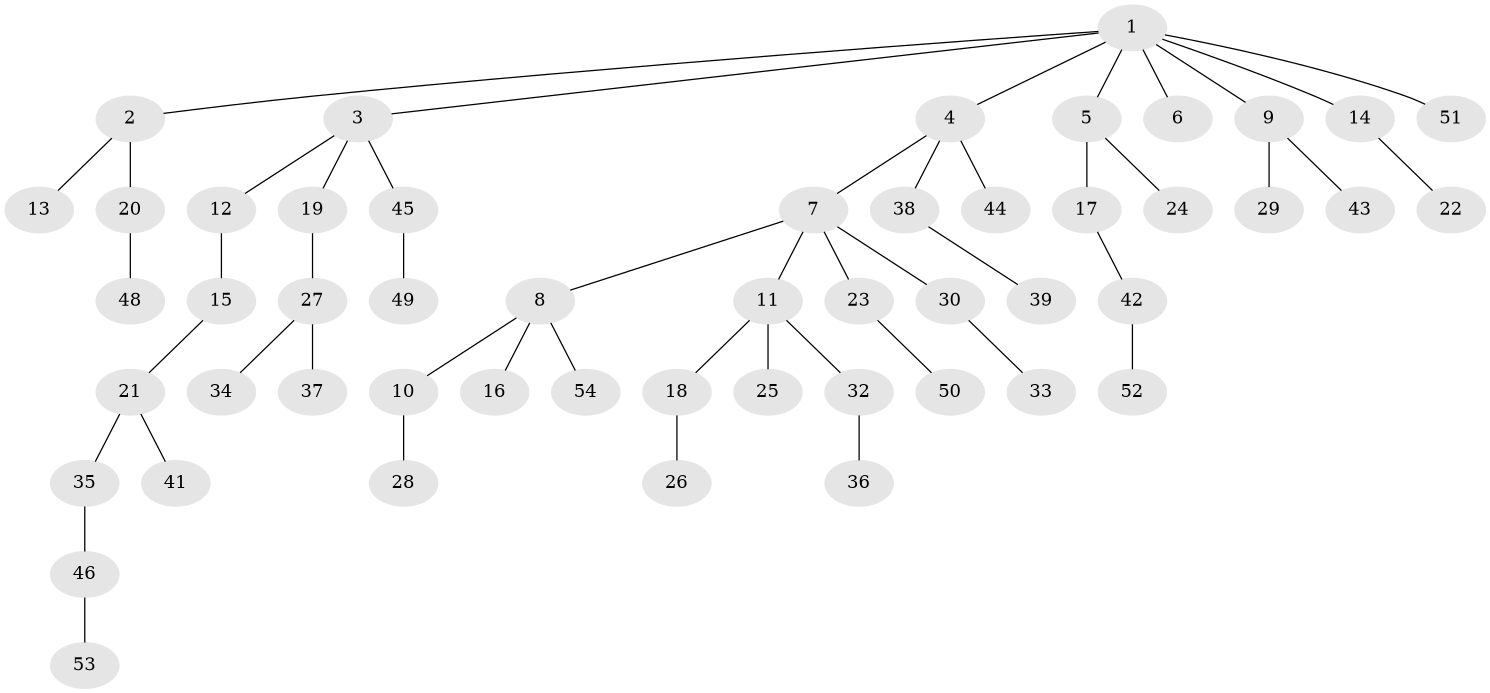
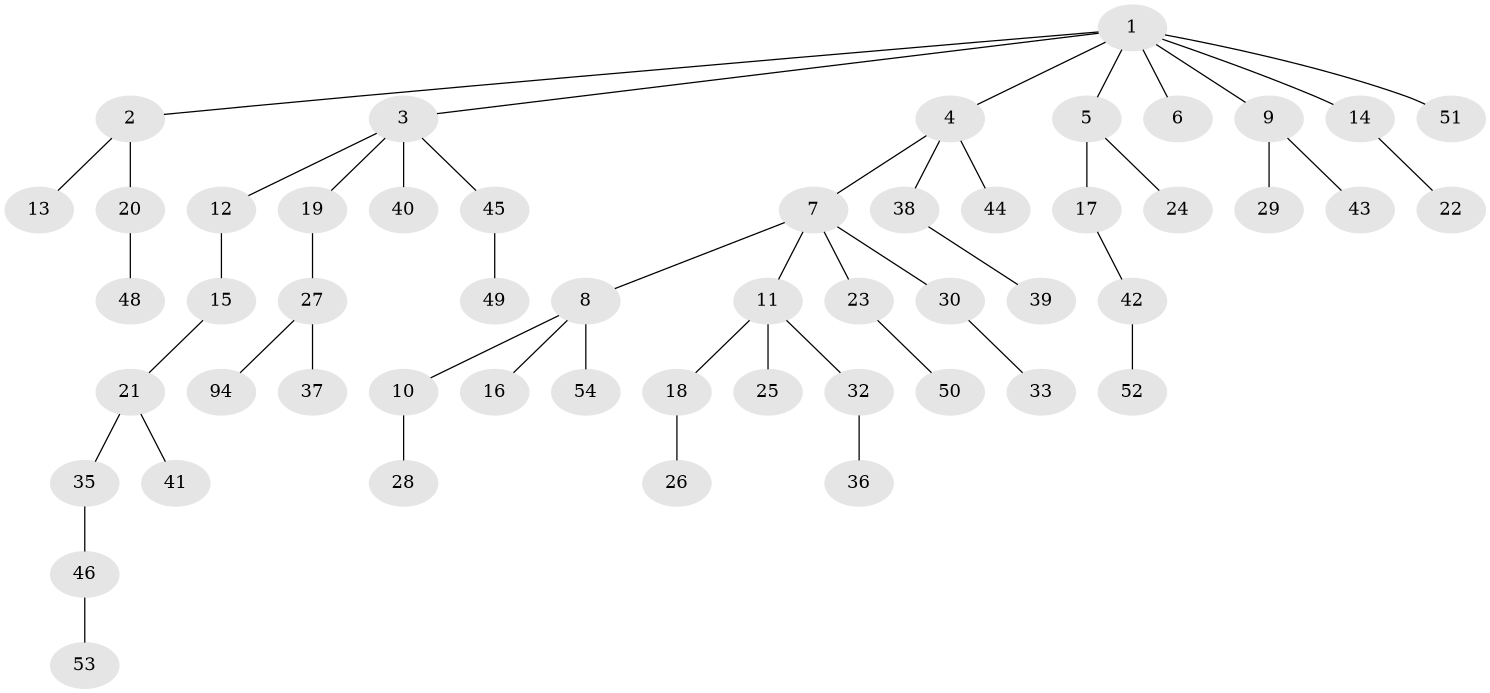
node "40": added
node "34": label "34" -> "94"
